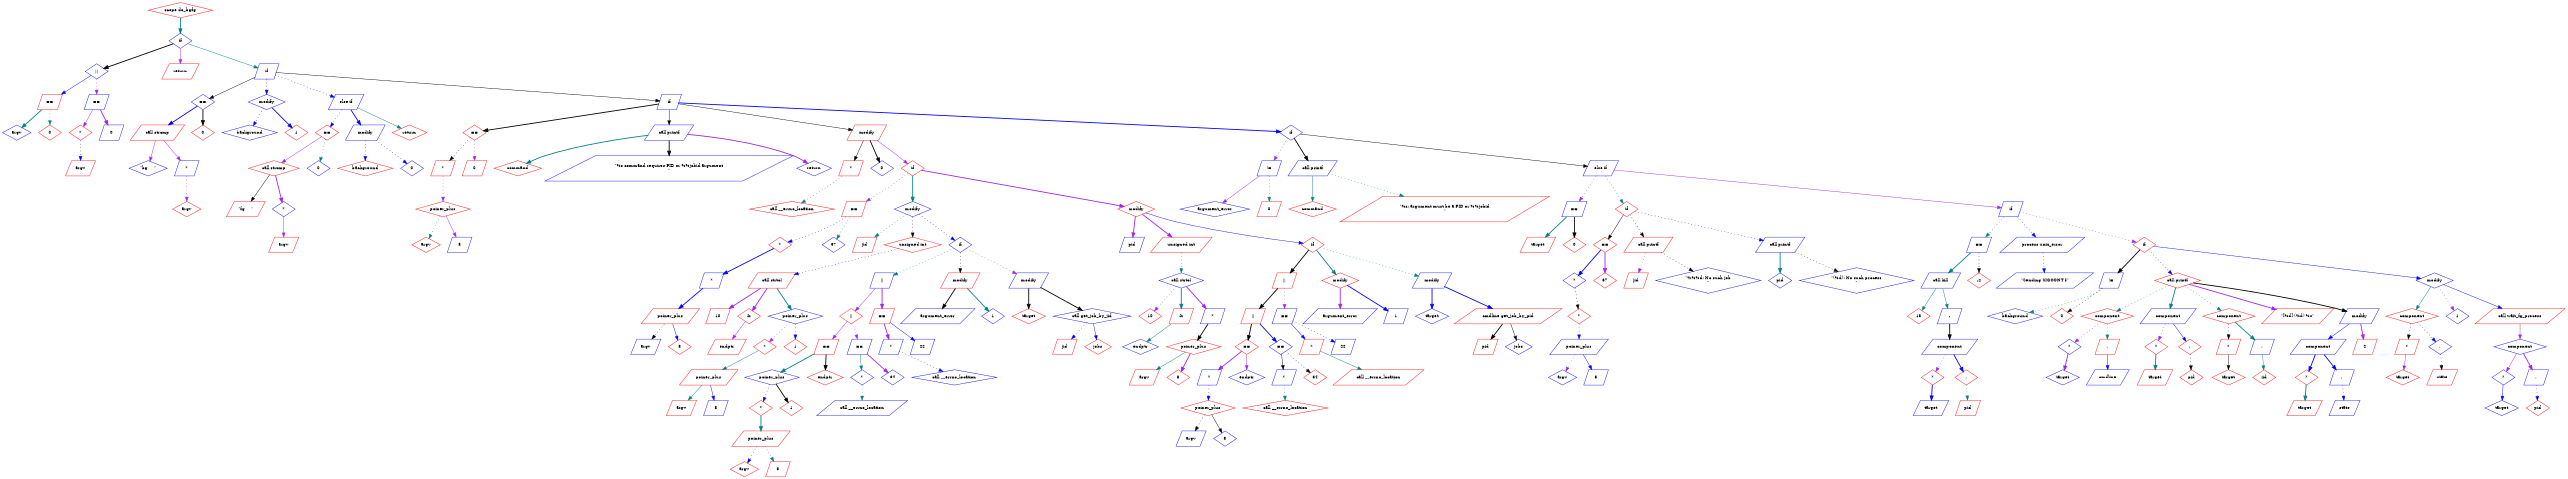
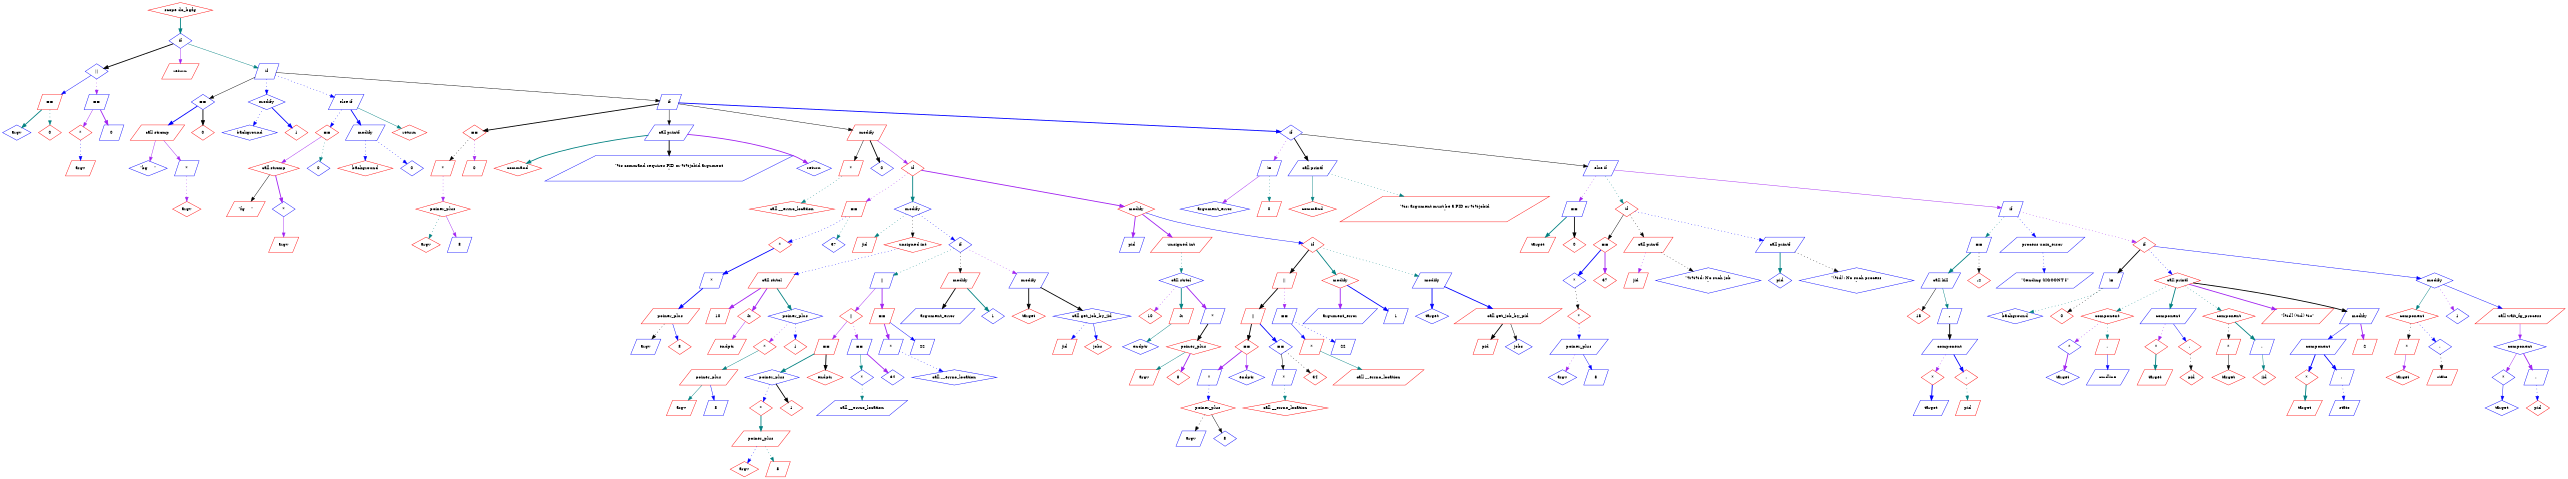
edge "call kill" -> "18": color teal -> black
node "cmdline get_job_by_pid": label "cmdline get_job_by_pid" -> "call get_job_by_pid"
